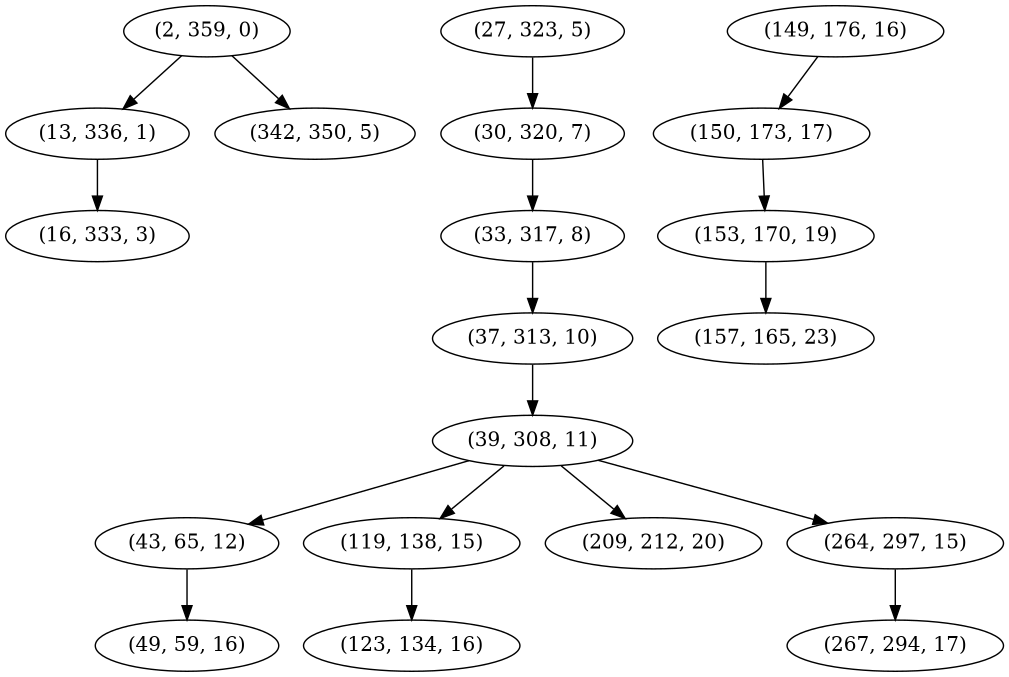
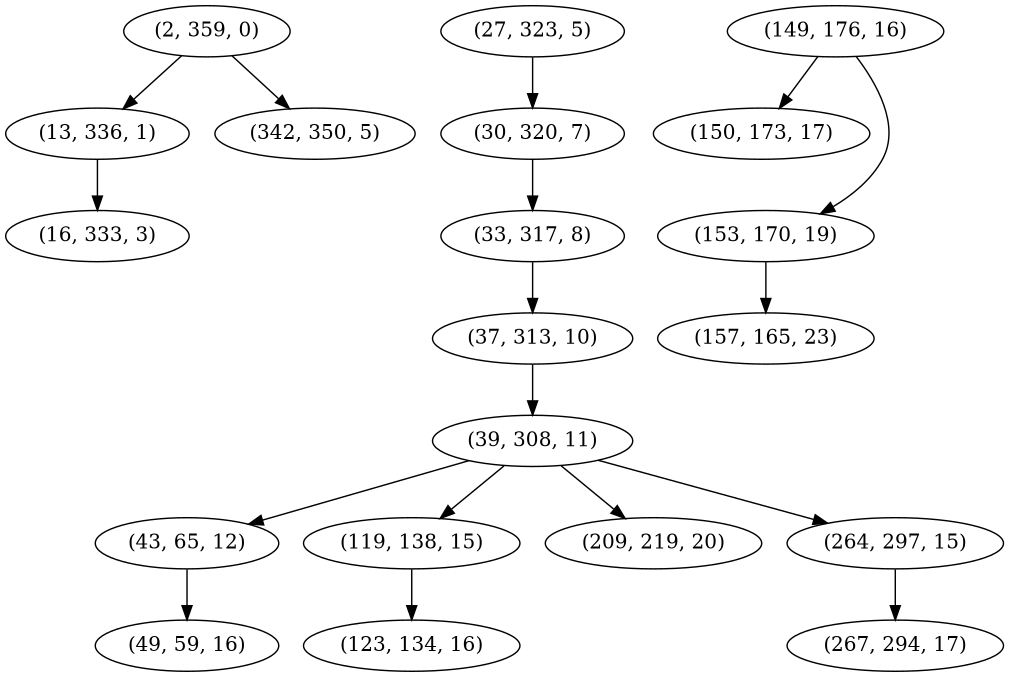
edge "(150, 173, 17)" -> "(153, 170, 19)": now "(149, 176, 16)" -> "(153, 170, 19)"
node "(209, 212, 20)": label "(209, 212, 20)" -> "(209, 219, 20)"
